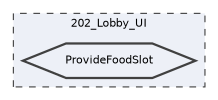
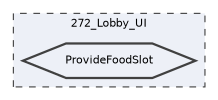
cluster "202_Lobby_UI": label "202_Lobby_UI" -> "272_Lobby_UI"
